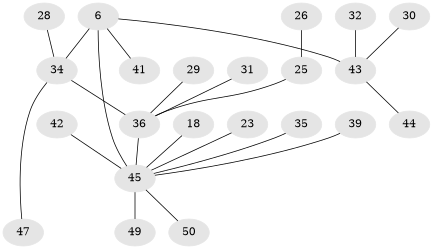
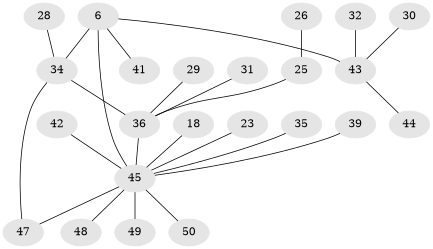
edge "45" -- "47": added
node "48": added
